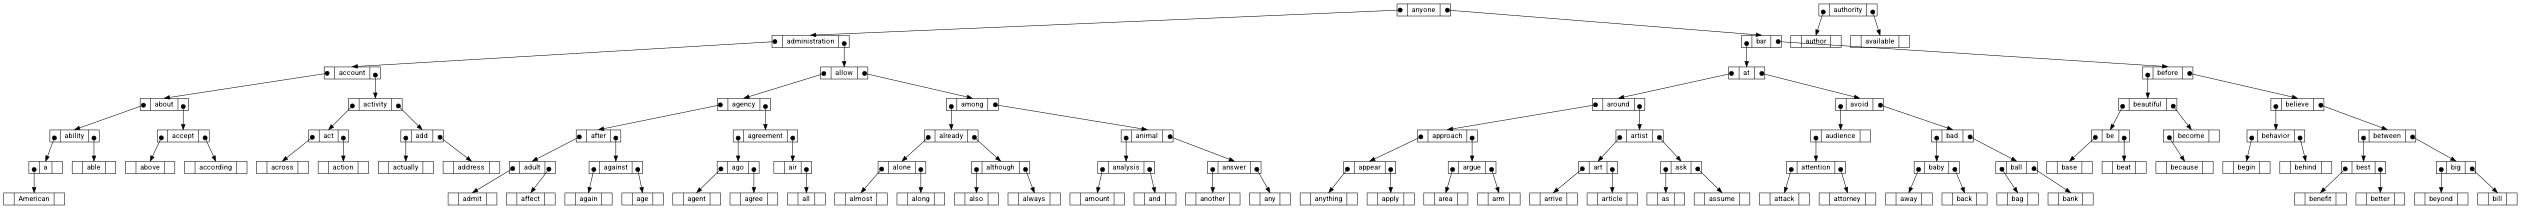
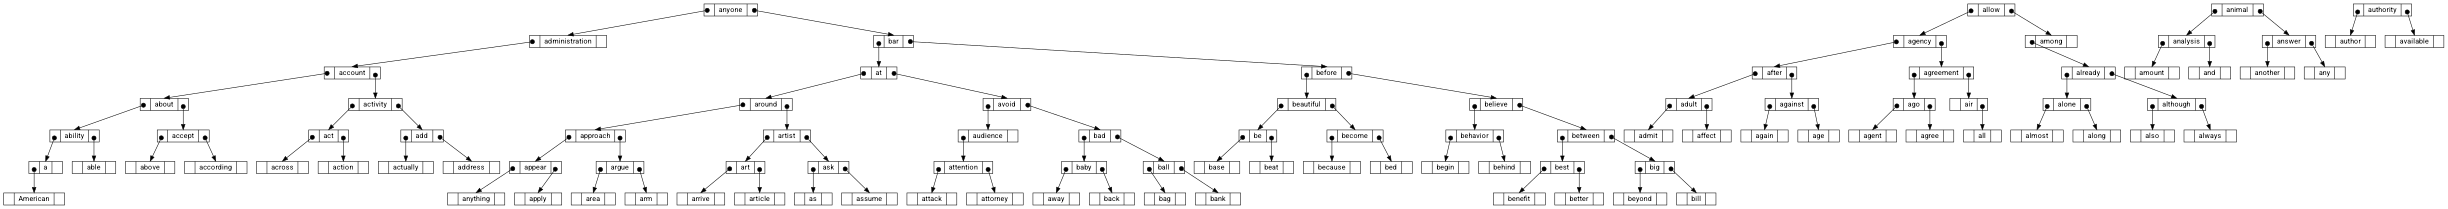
edge "administration" -- "allow": removed
edge "among" -- "animal": removed
node "bed": added
